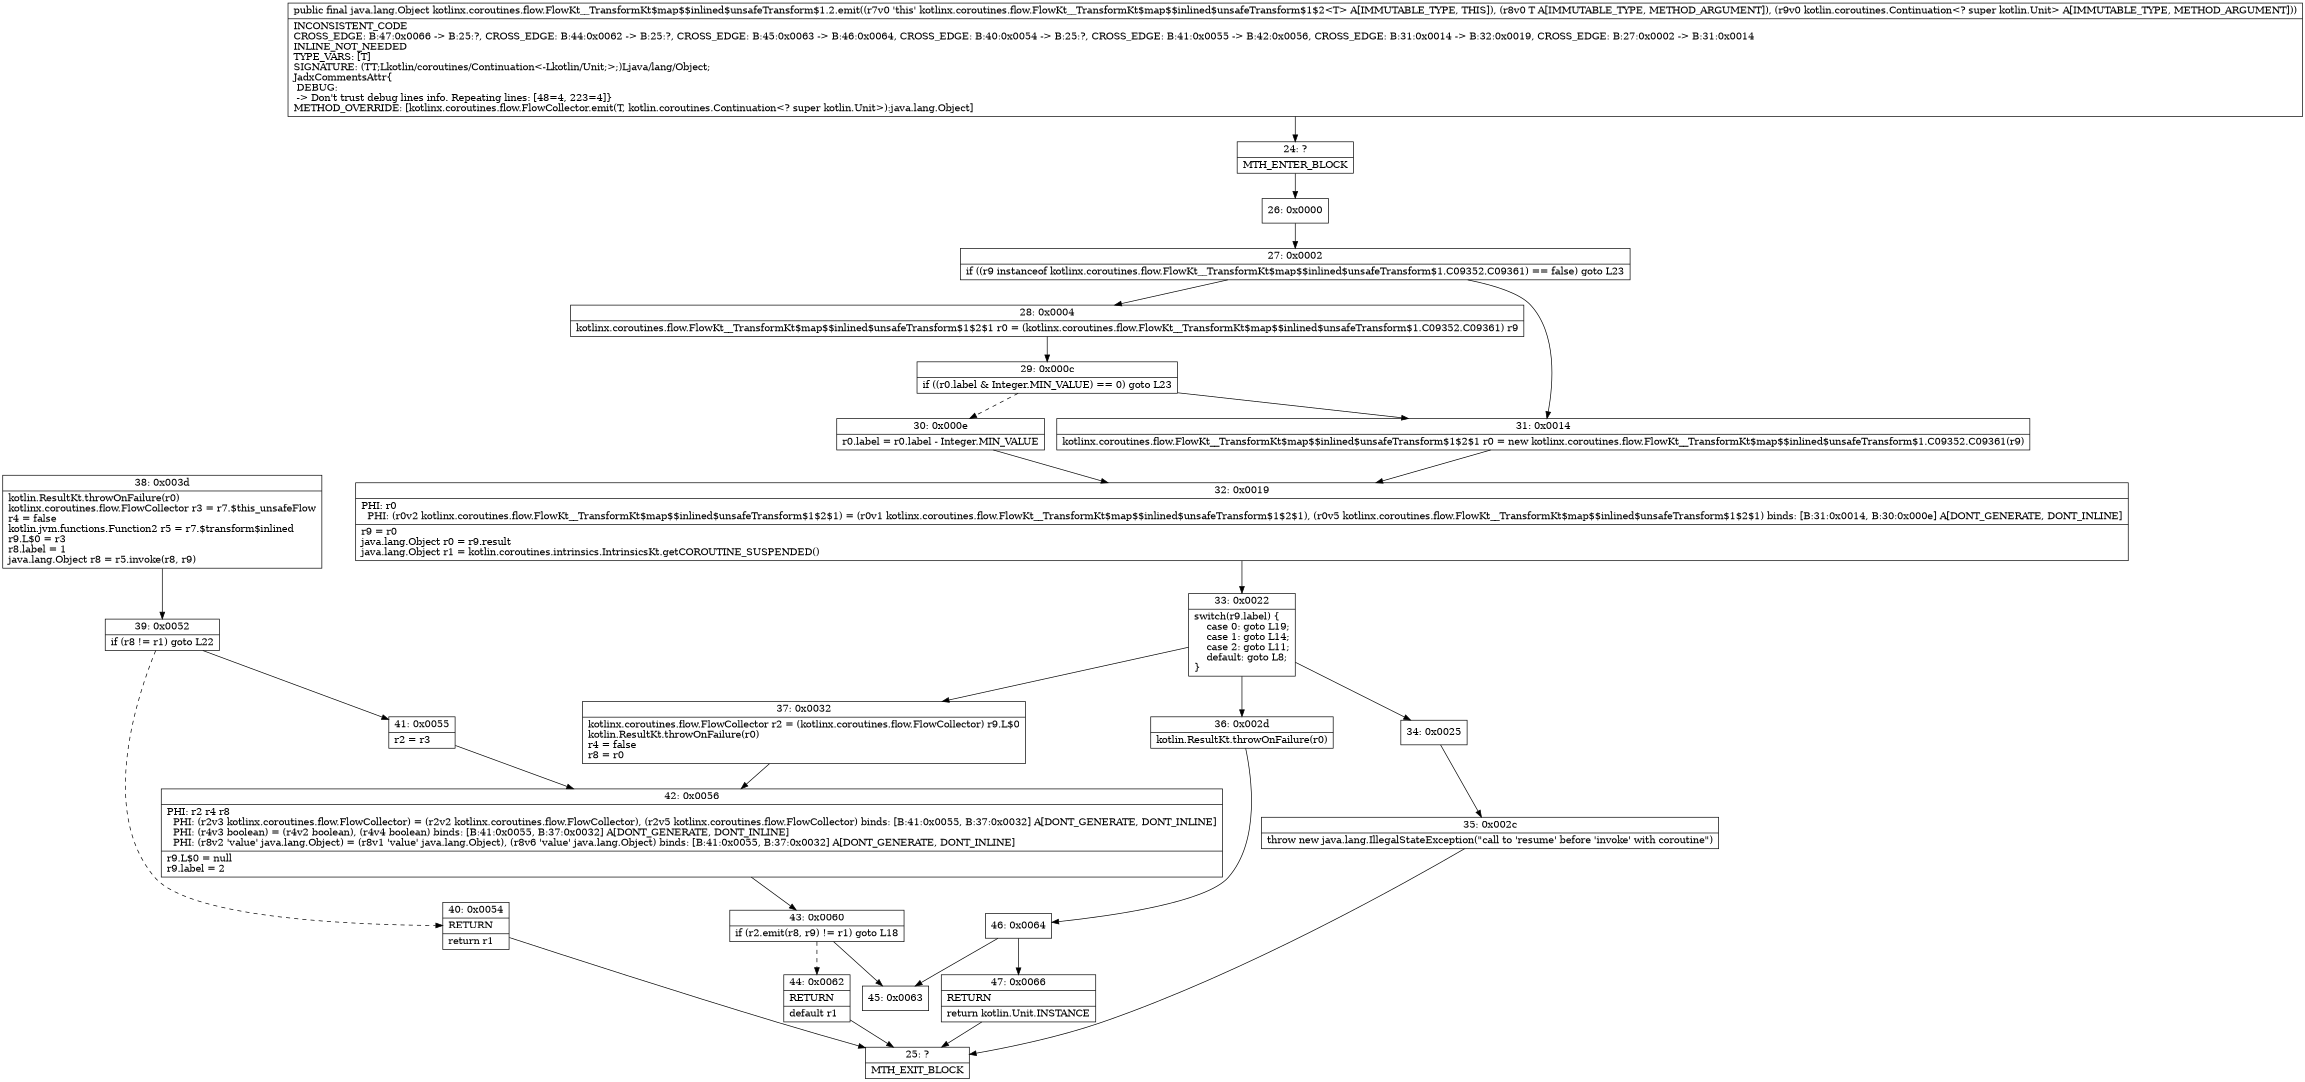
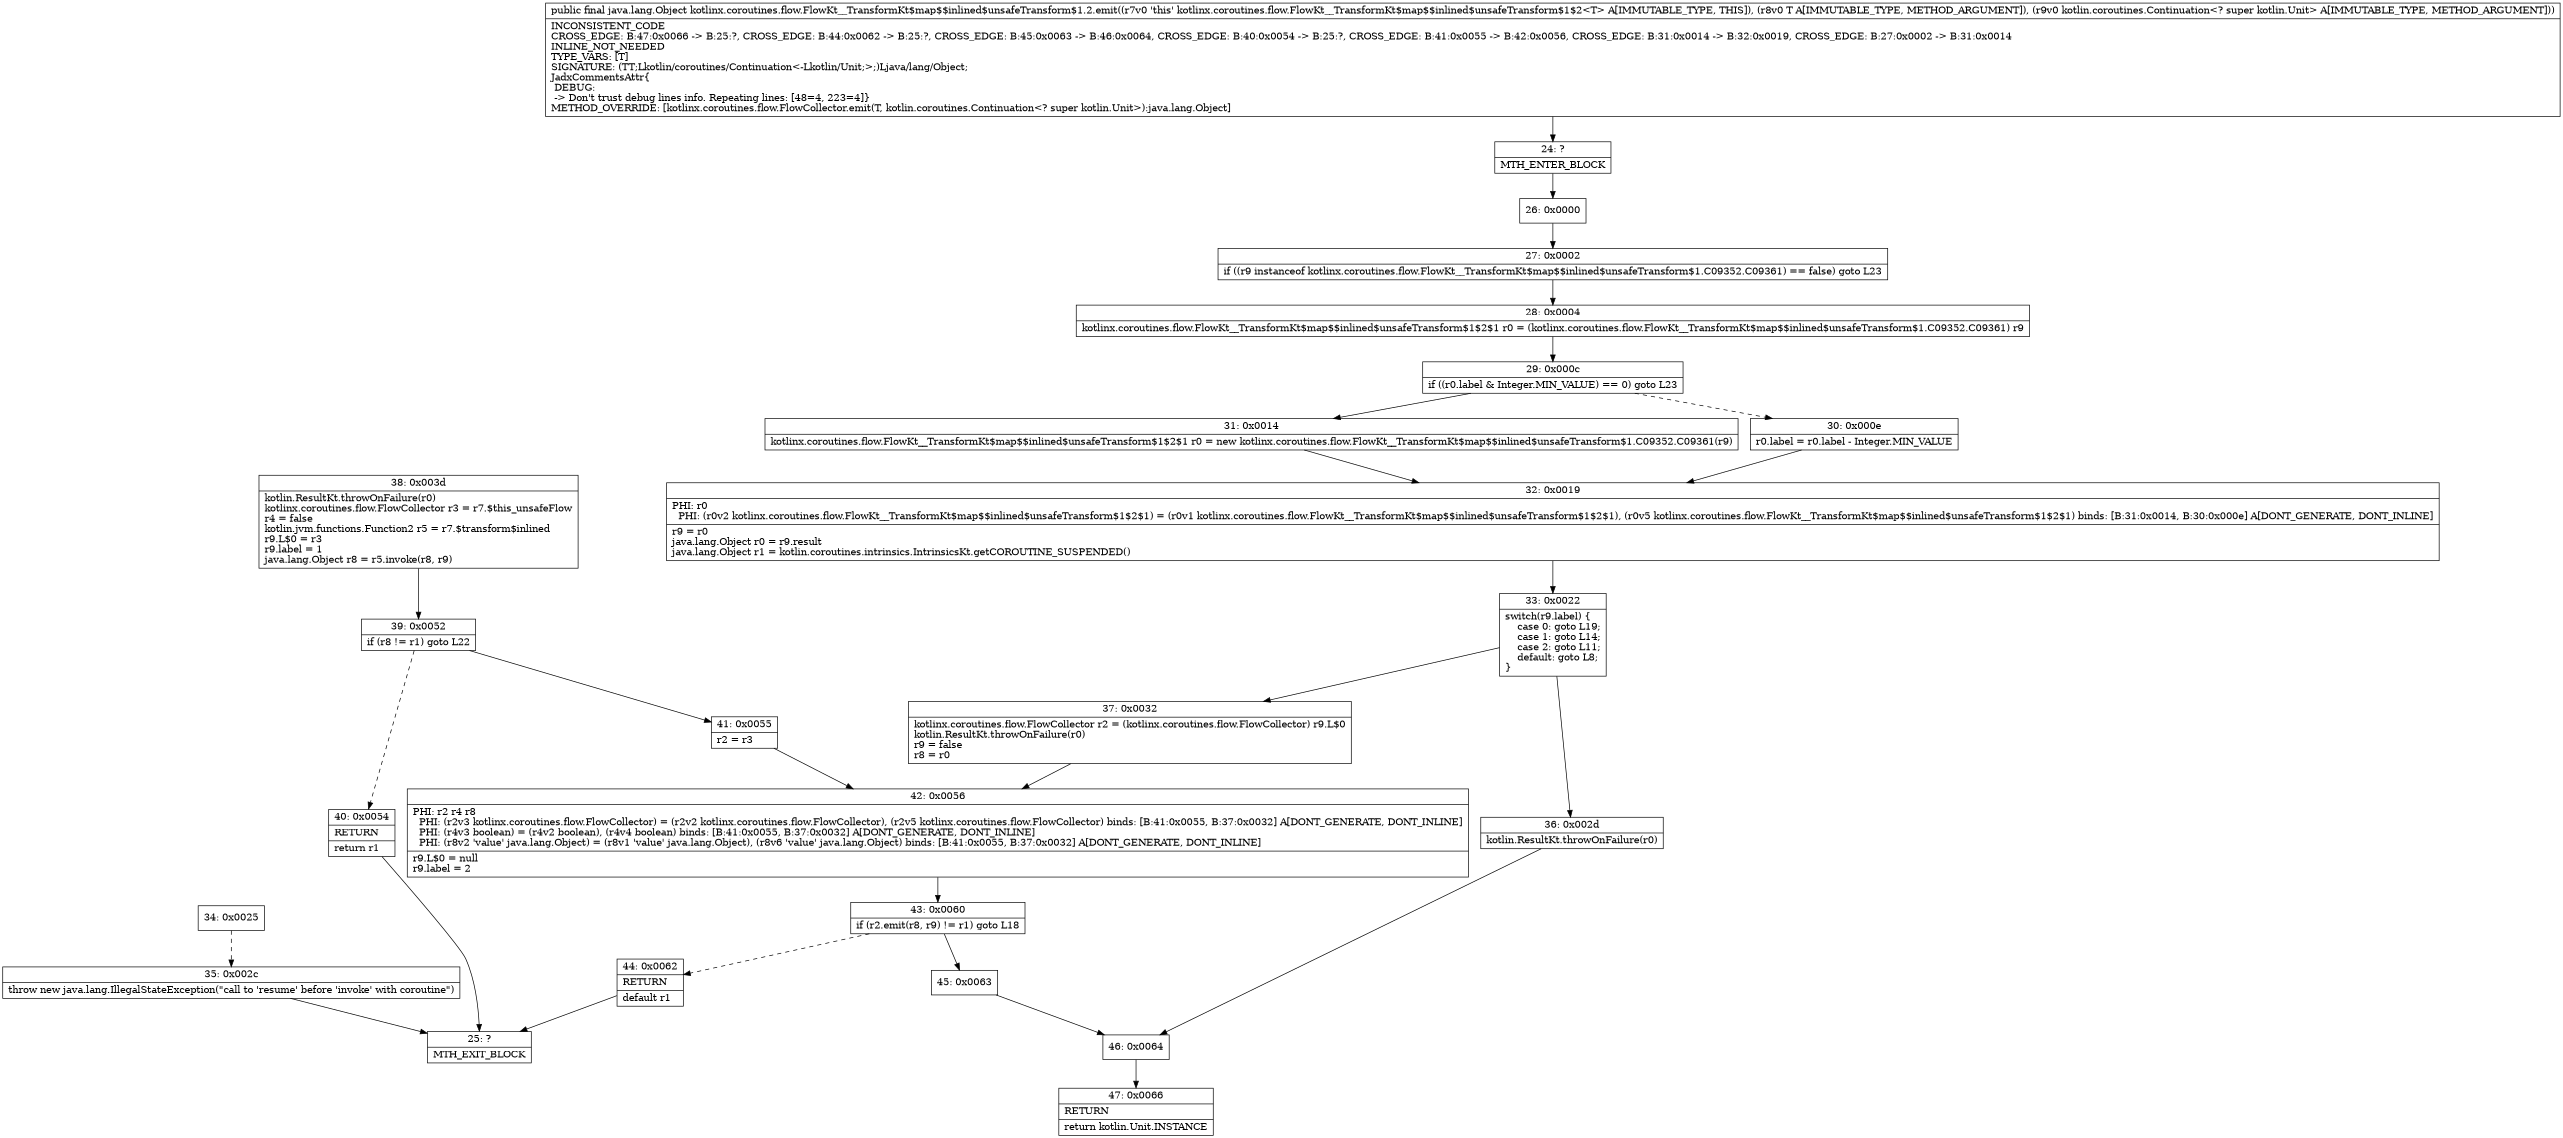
edge "27: 0x0002" -> "31: 0x0014": removed
node "38: 0x003d": text "r8.label = 1" -> "r9.label = 1"
edge "33: 0x0022" -> "34: 0x0025": removed
node "37: 0x0032": text "r4 = false" -> "r9 = false"
edge "34: 0x0025" -> "35: 0x002c": style solid -> dashed
edge "46: 0x0064" -> "45: 0x0063": reversed
edge "47: 0x0066" -> "25: ?": removed
